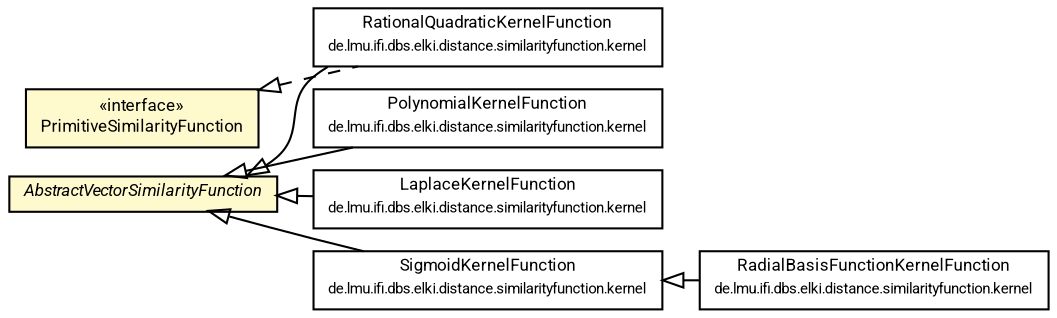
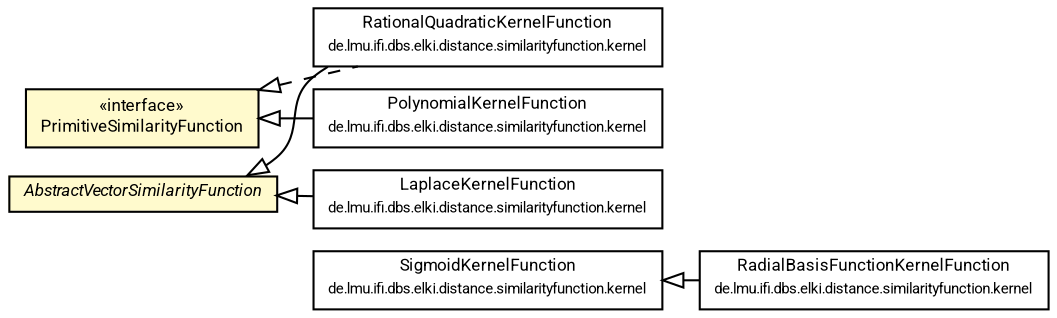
edge "PolynomialKernelFunction" -> "AbstractVectorSimilarityFunction": now "PolynomialKernelFunction" -> "PrimitiveSimilarityFunction"
edge "SigmoidKernelFunction" -> "AbstractVectorSimilarityFunction": removed
